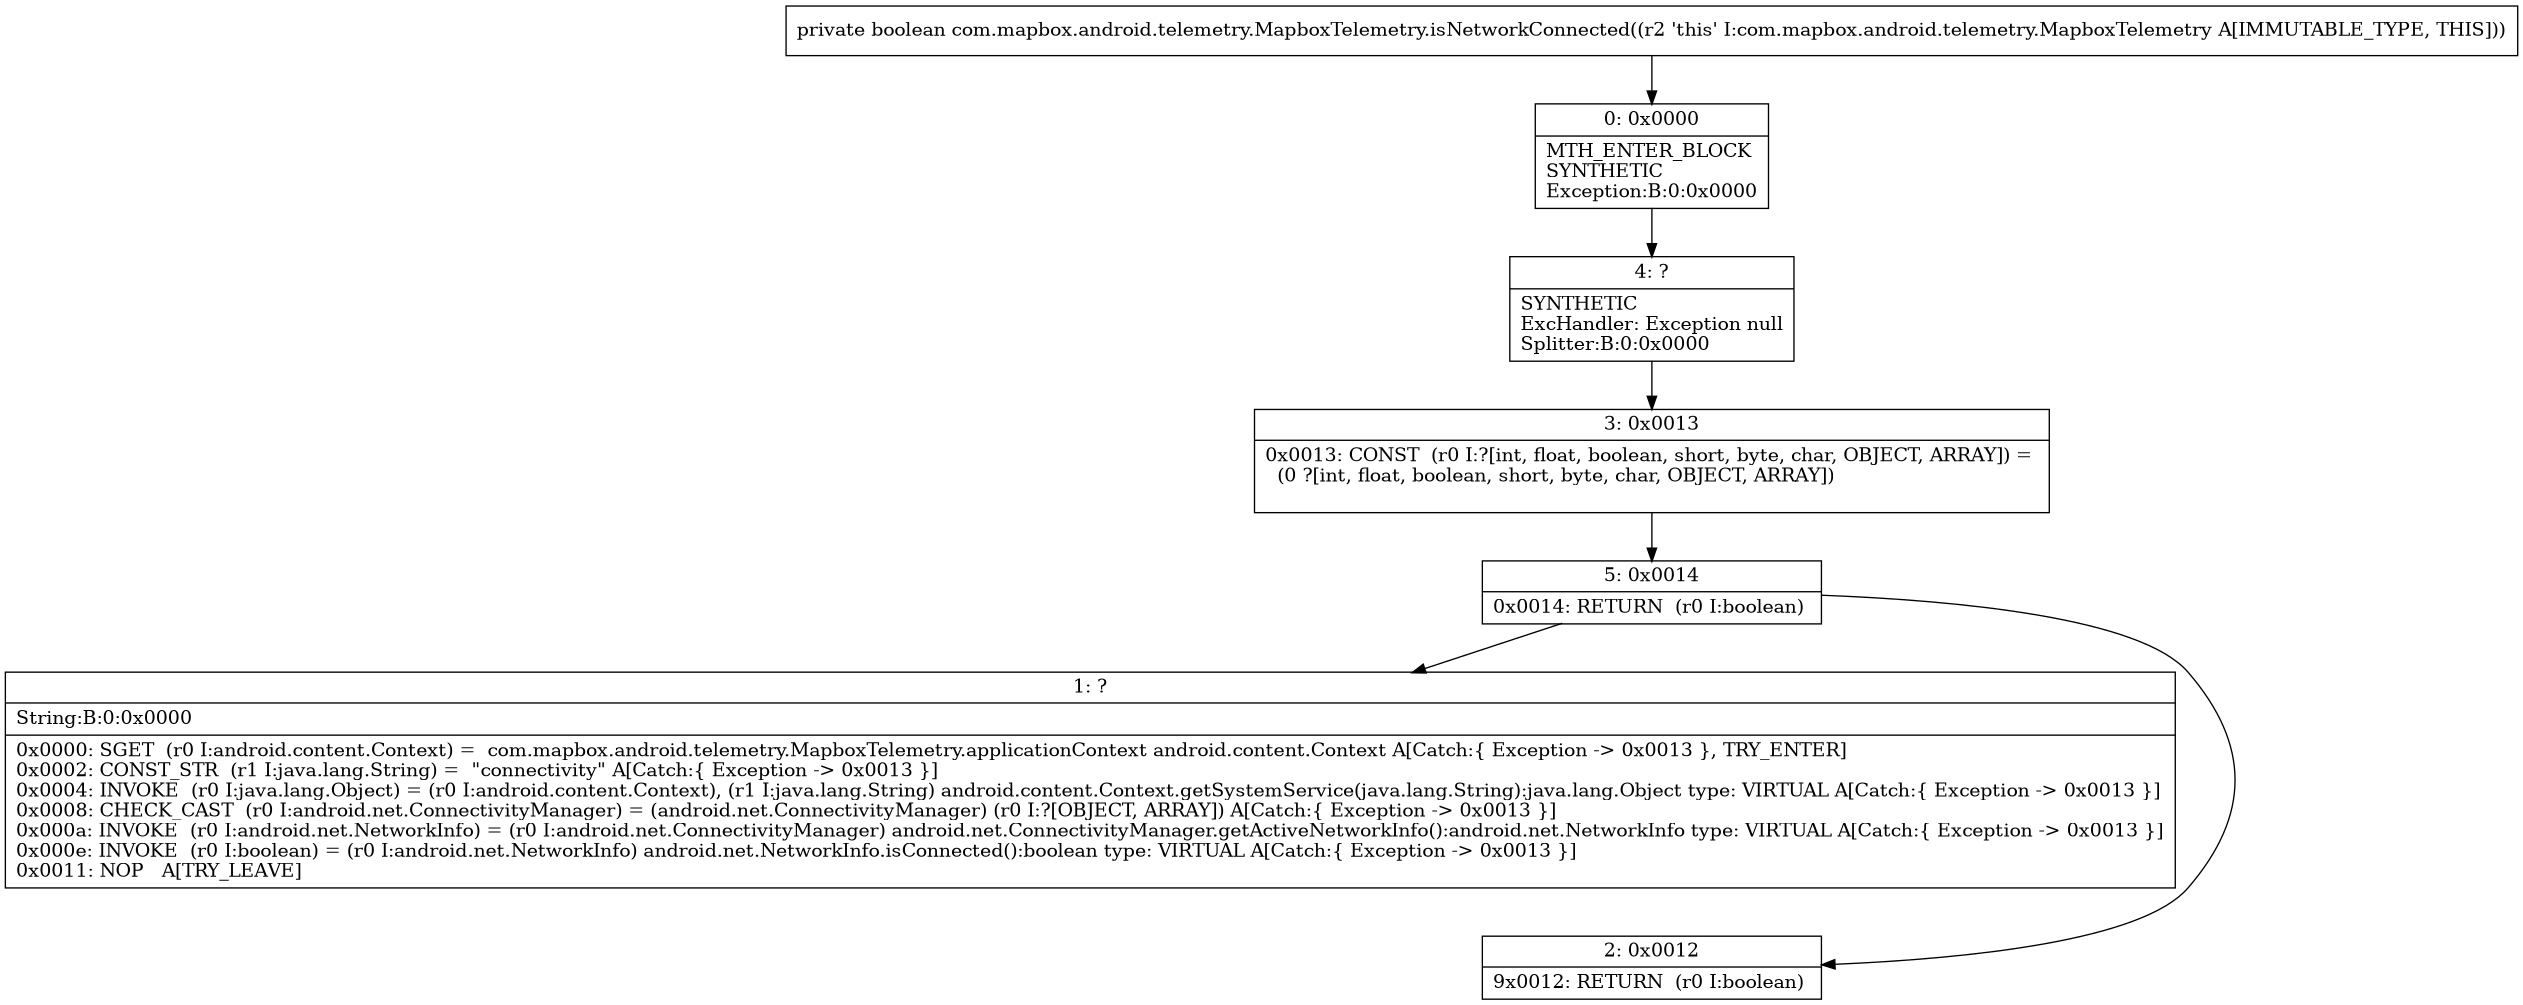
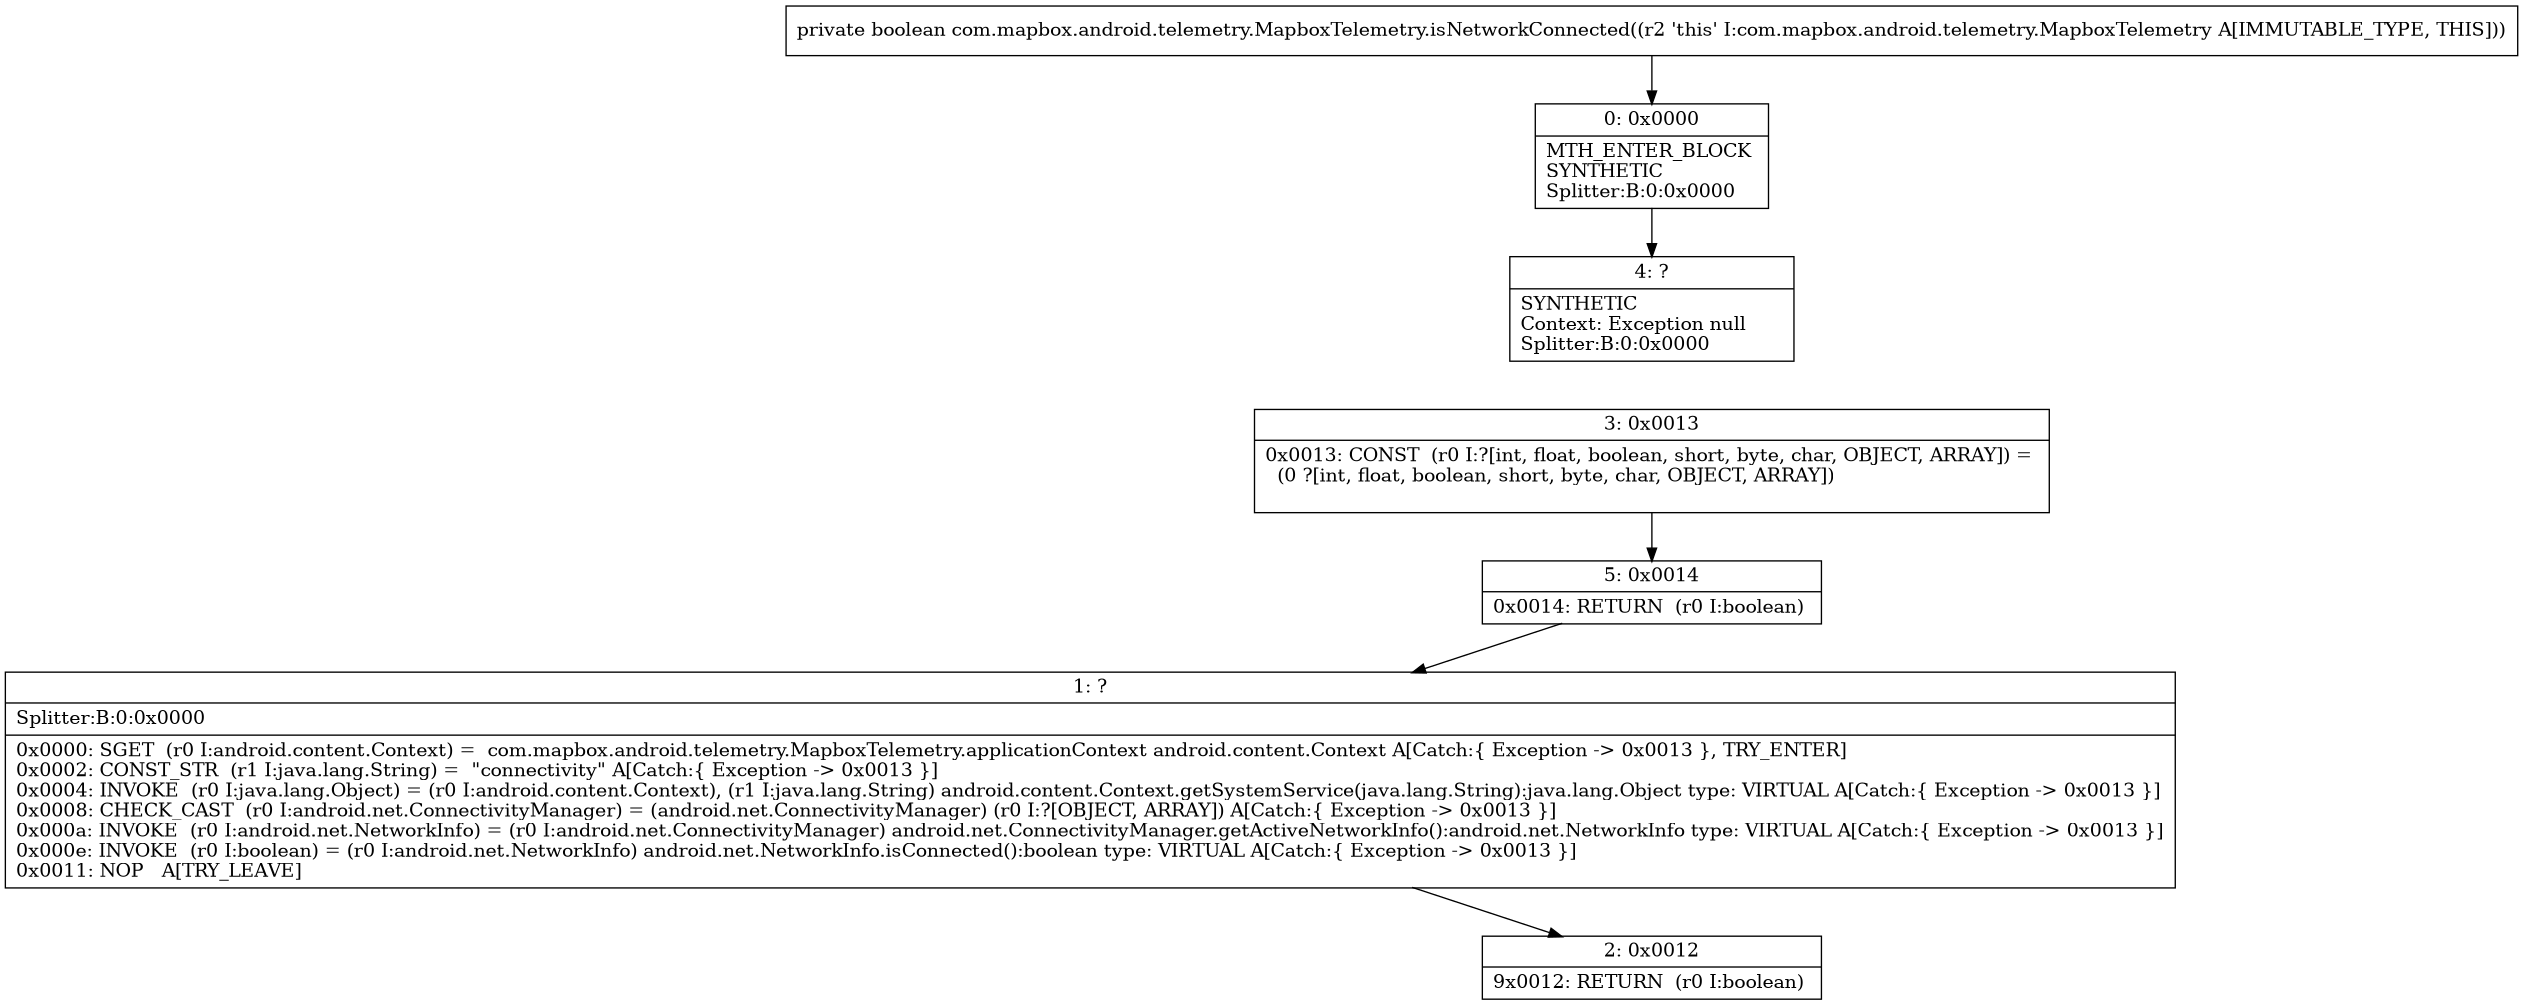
node "0: 0x0000": text "Exception:B:0:0x0000" -> "Splitter:B:0:0x0000"
node "4: ?": text "ExcHandler: Exception null" -> "Context: Exception null"
edge "4: ?" -> "3: 0x0013": removed
node "1: ?": text "String:B:0:0x0000" -> "Splitter:B:0:0x0000"
edge "5: 0x0014" -> "2: 0x0012": now "1: ?" -> "2: 0x0012"
